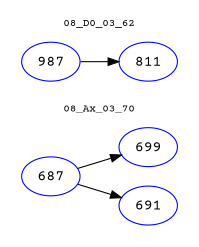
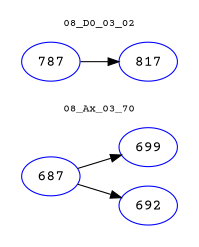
cluster "08_D0_03_62": label "08_D0_03_62" -> "08_D0_03_02"
node "987": label "987" -> "787"
node "811": label "811" -> "817"
node "691": label "691" -> "692"
